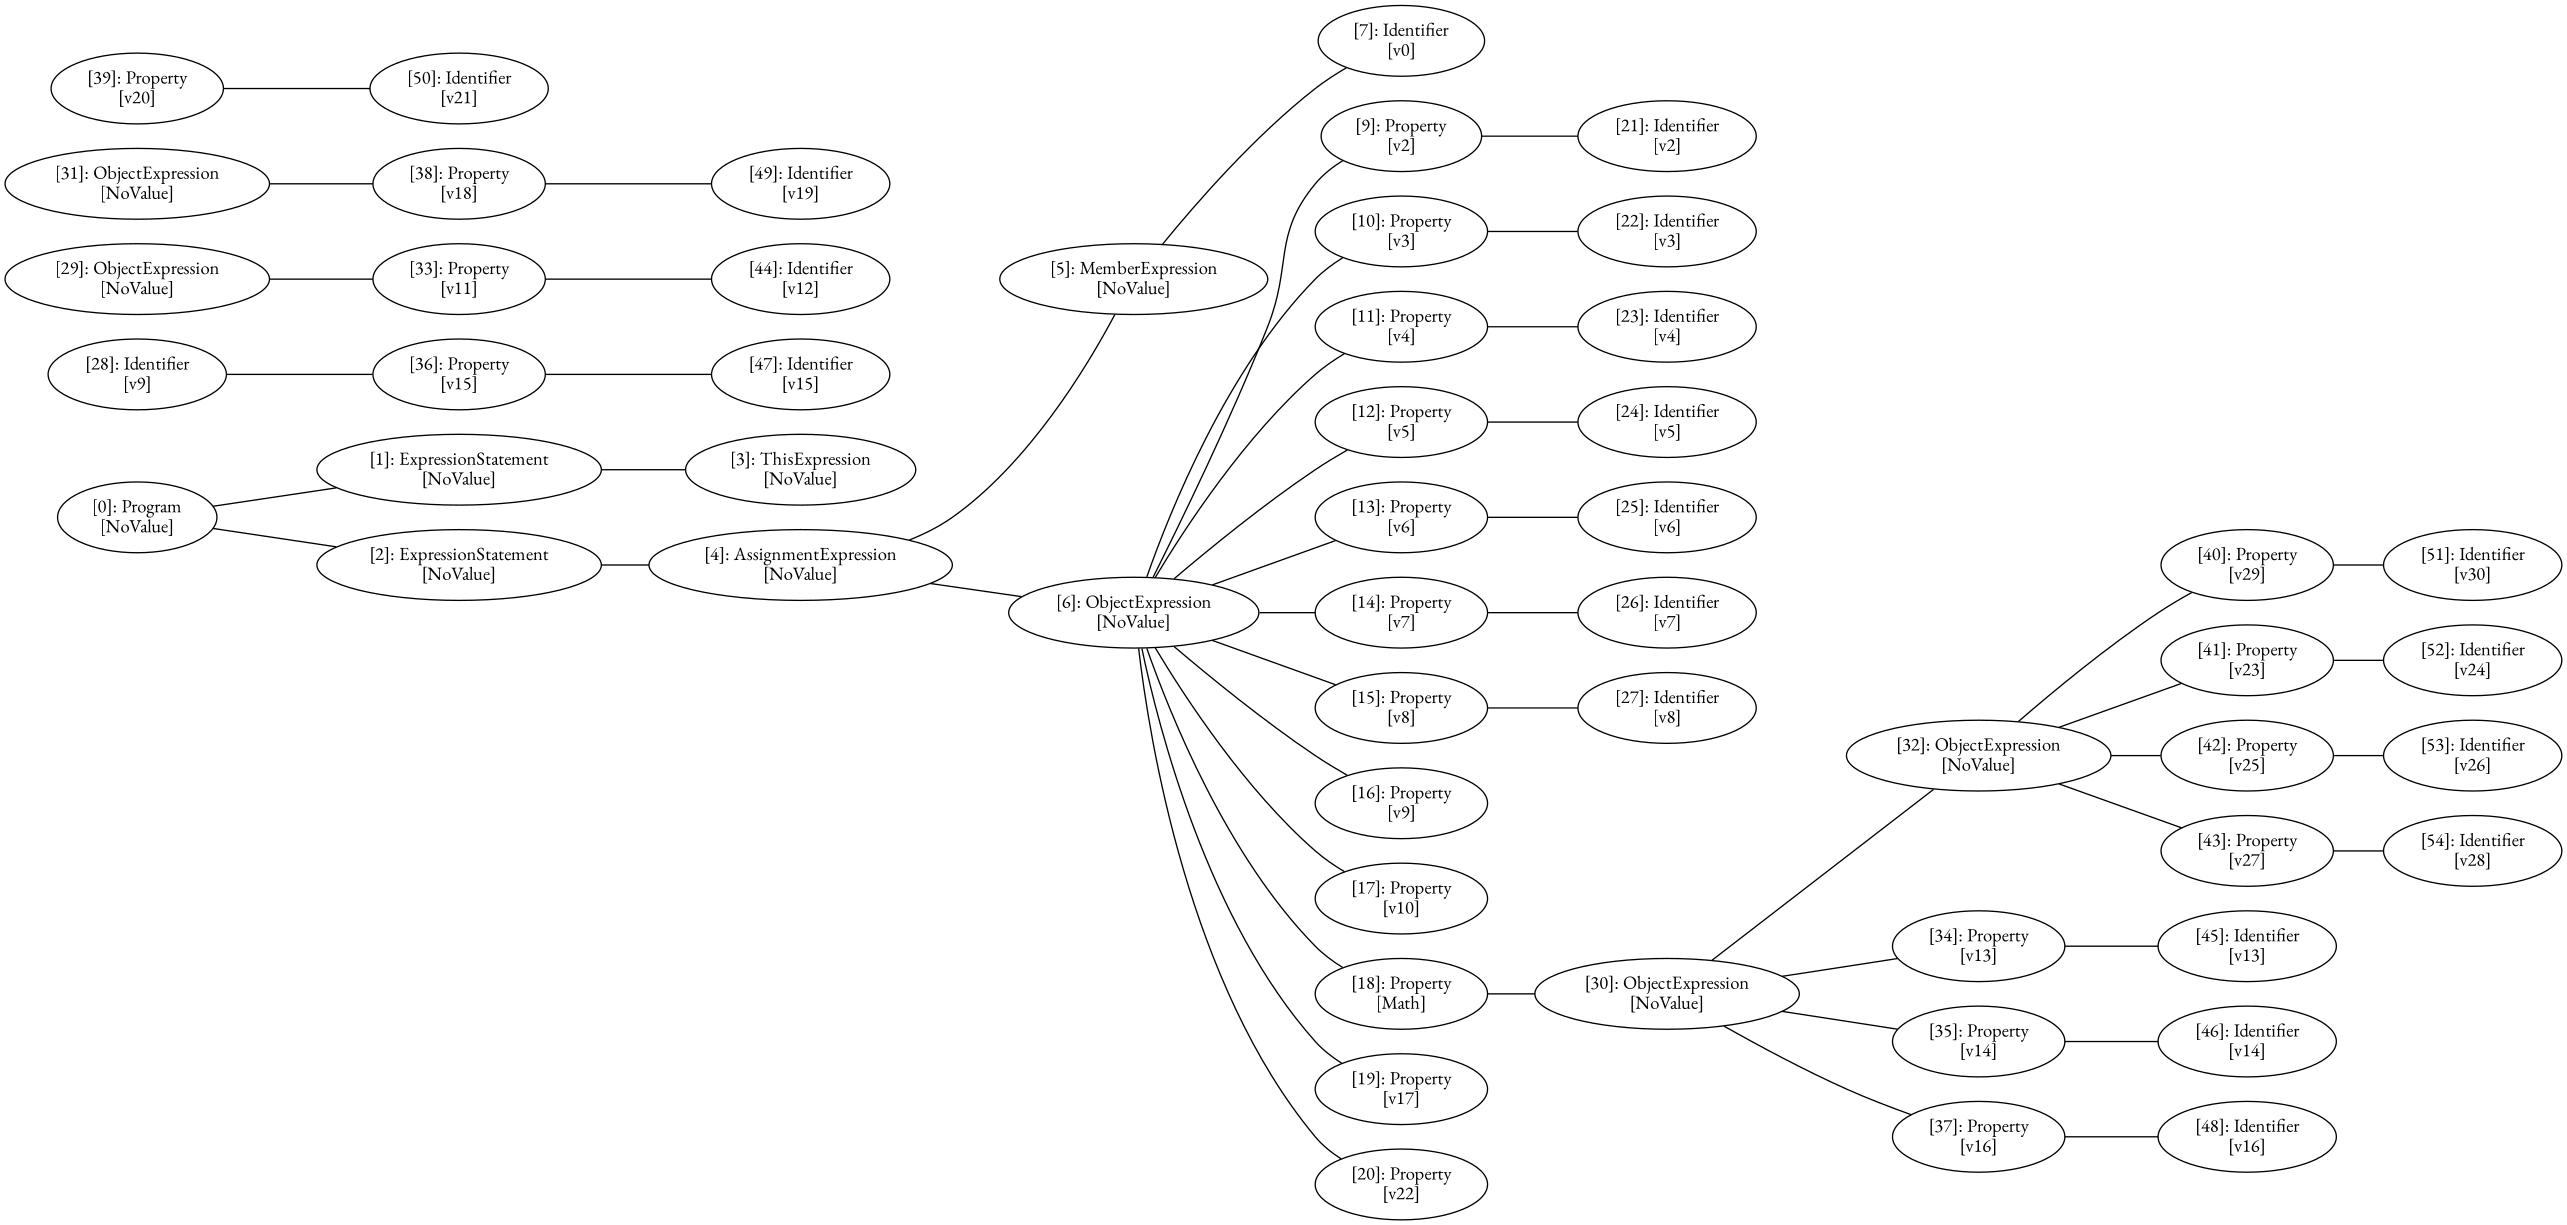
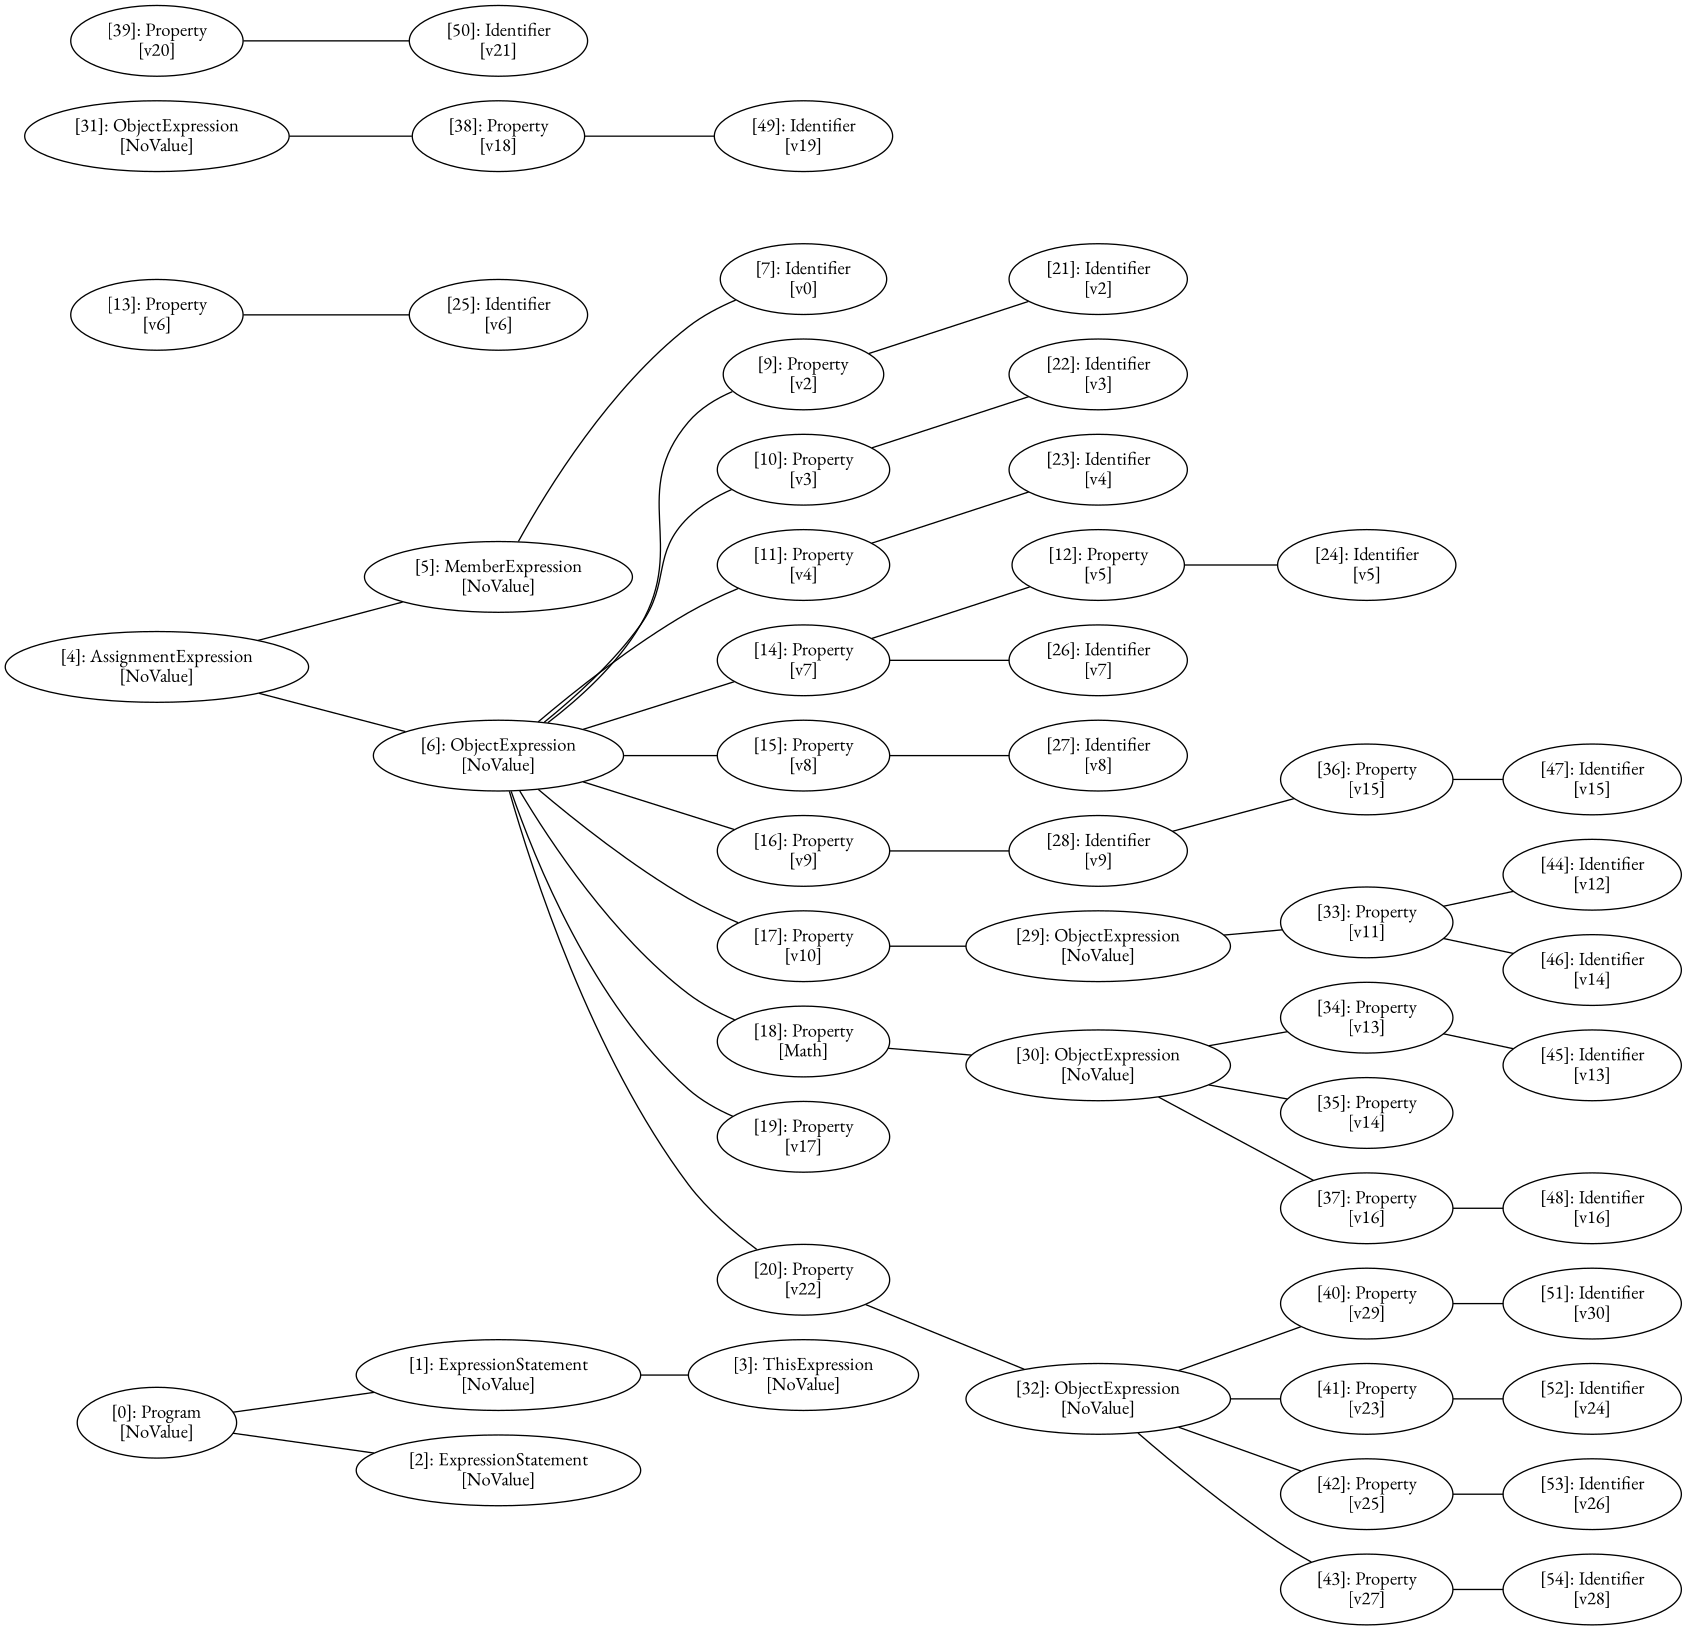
edge "[12]: Property [v5]" -- "[6]: ObjectExpression [NoValue]": now "[12]: Property [v5]" -- "[14]: Property [v7]"
edge "[13]: Property [v6]" -- "[6]: ObjectExpression [NoValue]": removed
edge "[2]: ExpressionStatement [NoValue]" -- "[4]: AssignmentExpression [NoValue]": removed
edge "[16]: Property [v9]" -- "[28]: Identifier [v9]": added
edge "[32]: ObjectExpression [NoValue]" -- "[30]: ObjectExpression [NoValue]": now "[32]: ObjectExpression [NoValue]" -- "[20]: Property [v22]"
edge "[17]: Property [v10]" -- "[29]: ObjectExpression [NoValue]": added
edge "[35]: Property [v14]" -- "[46]: Identifier [v14]": now "[33]: Property [v11]" -- "[46]: Identifier [v14]"
